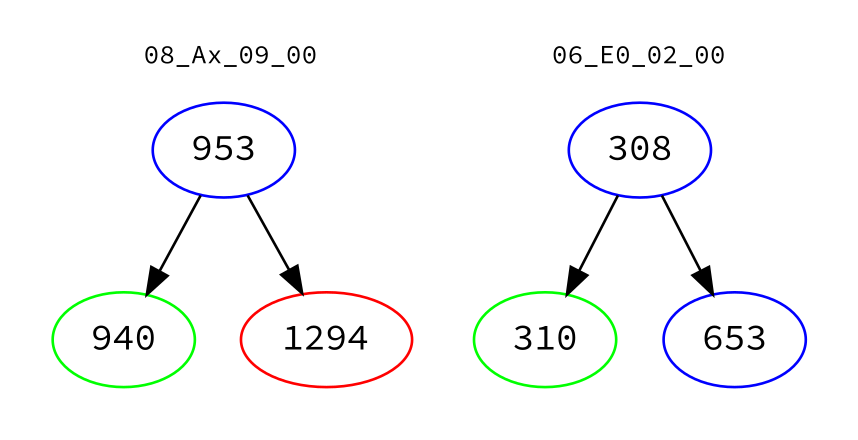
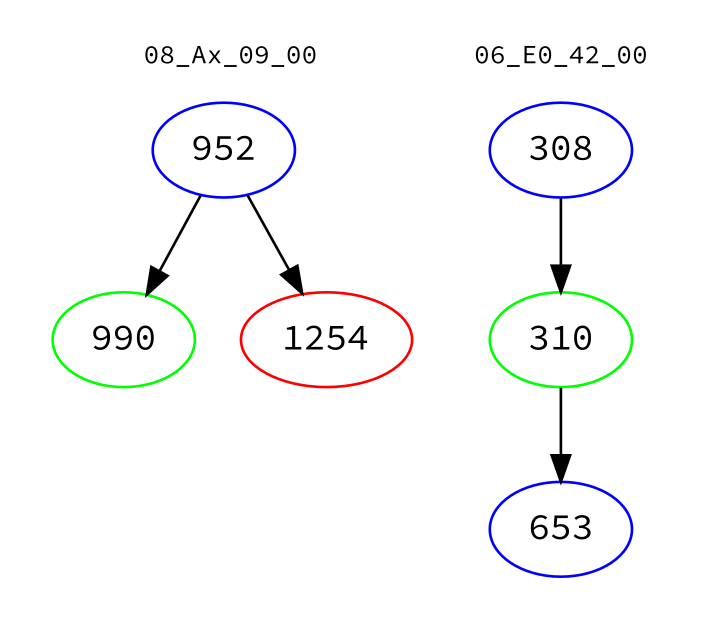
cluster "06_E0_02_00": label "06_E0_02_00" -> "06_E0_42_00"
node "953": label "953" -> "952"
edge "308" -> "653": now "310" -> "653"
node "940": label "940" -> "990"
node "1294": label "1294" -> "1254"
